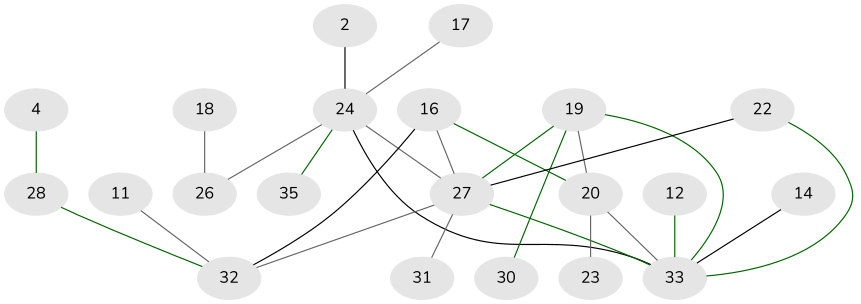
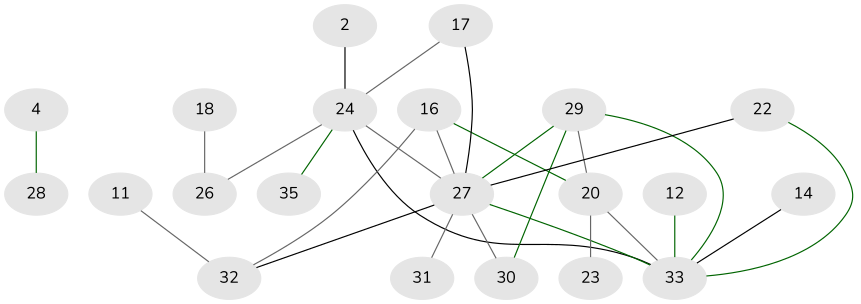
edge "17" -- "27": added
node "19": label "19" -> "29"
edge "16" -- "32": color black -> gray40
edge "27" -- "30": added
edge "27" -- "32": color gray40 -> black
edge "28" -- "32": removed
